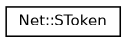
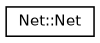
node "Net::SToken": label "Net::SToken" -> "Net::Net"
